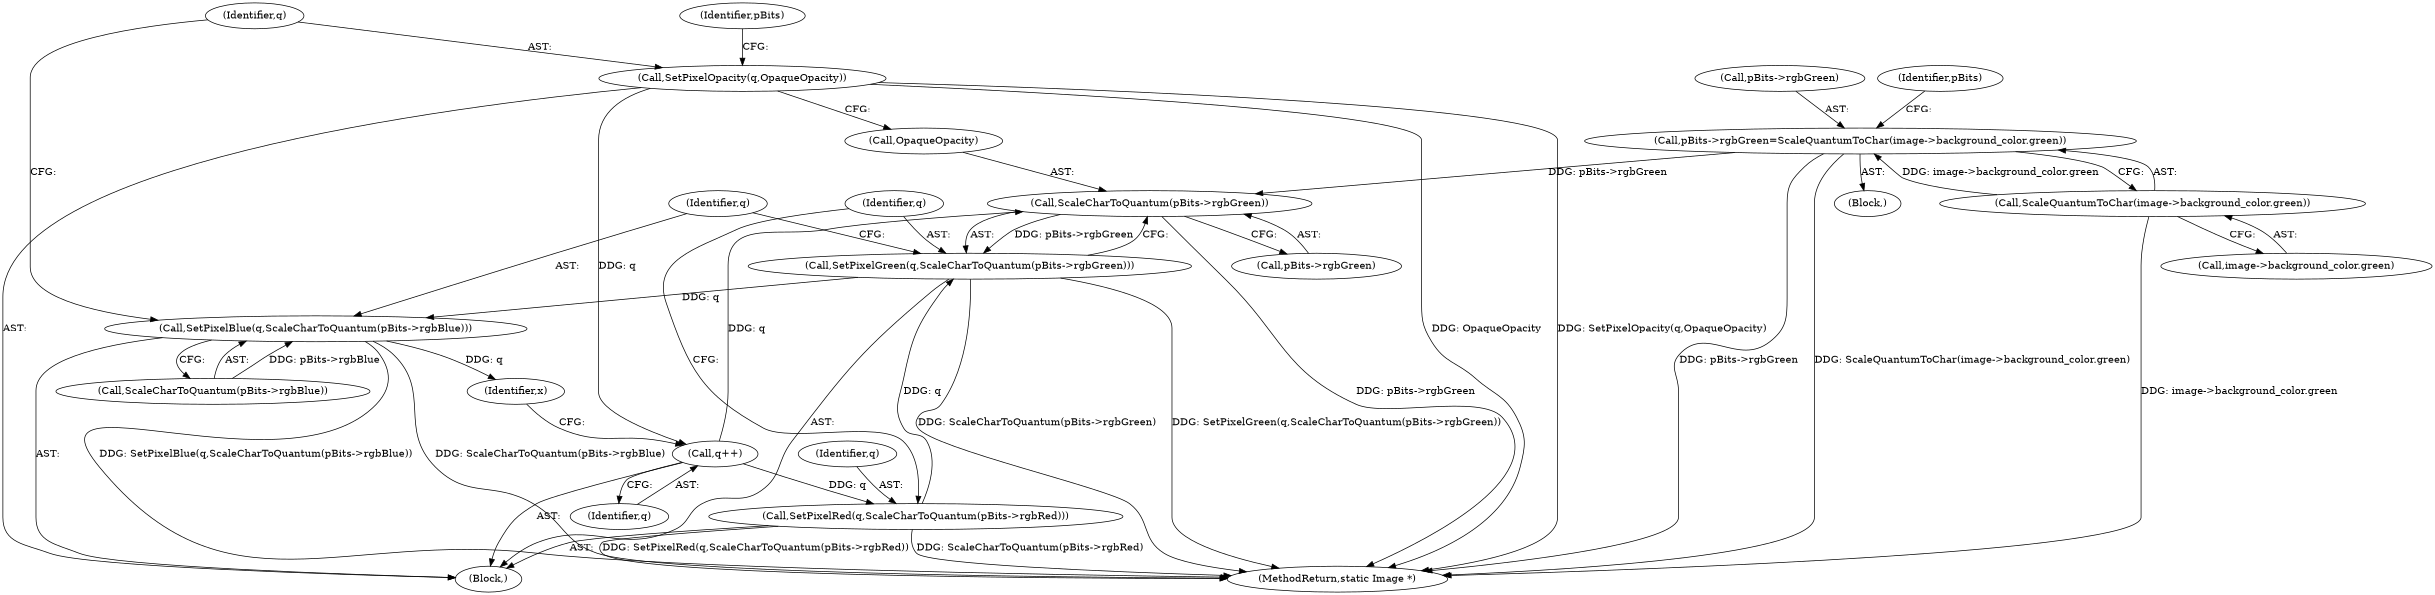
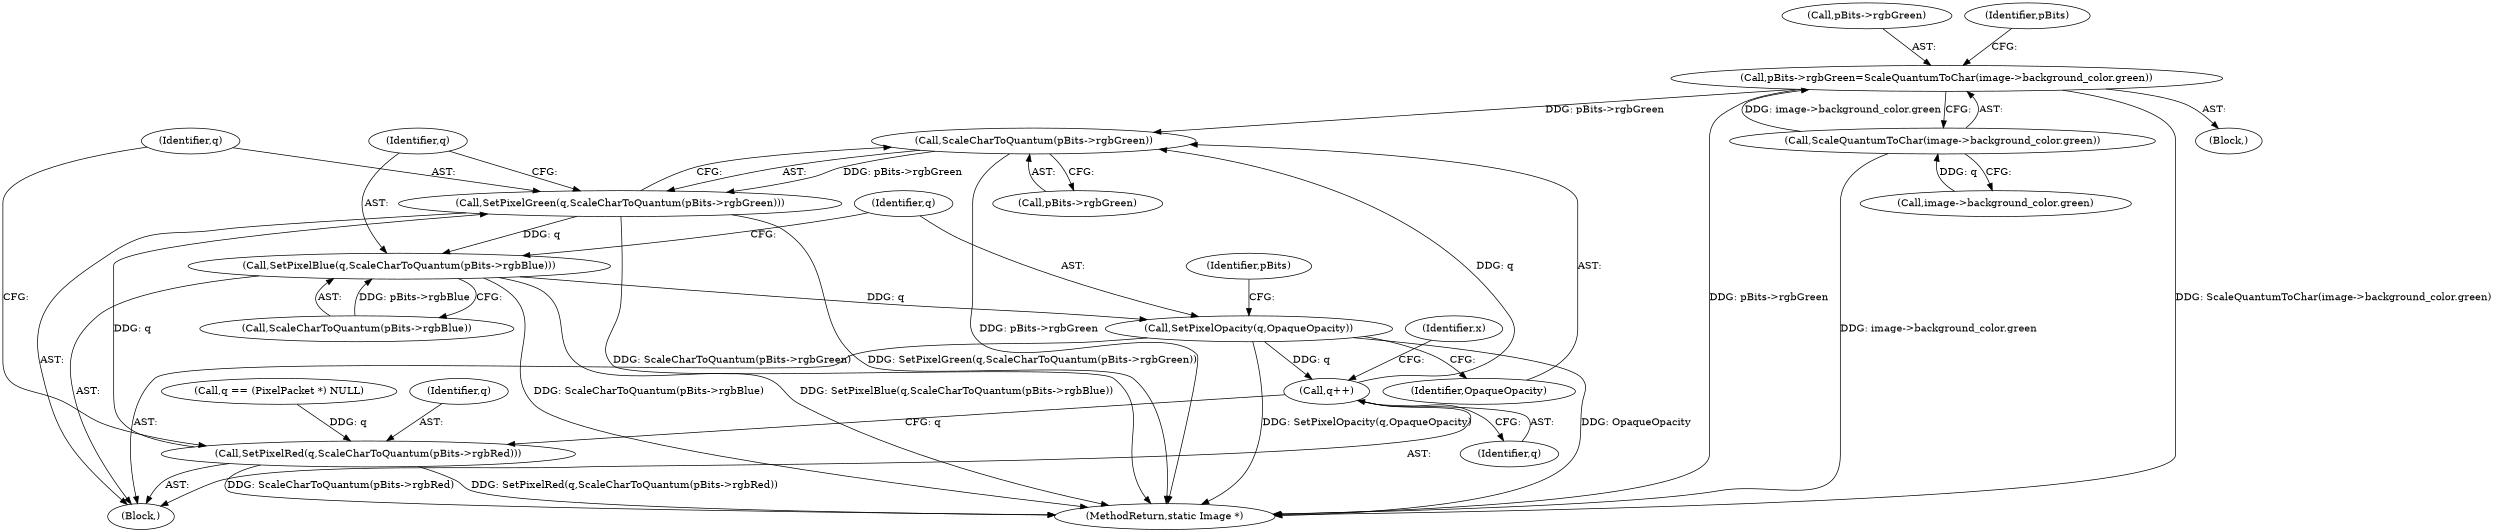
node "(Call,OpaqueOpacity)": label "(Call,OpaqueOpacity)" -> "(Identifier,OpaqueOpacity)"
edge "(Call,image->background_color.green)" -> "(Call,ScaleQuantumToChar(image->background_color.green))": label "AST: " -> "DDG: q"
edge "(Call,SetPixelBlue(q,ScaleCharToQuantum(pBits->rgbBlue)))" -> "(Identifier,x)": now "(Call,SetPixelBlue(q,ScaleCharToQuantum(pBits->rgbBlue)))" -> "(Call,SetPixelOpacity(q,OpaqueOpacity))"
node "(Call,q == (PixelPacket *) NULL)": added
edge "(Call,q++)" -> "(Call,SetPixelRed(q,ScaleCharToQuantum(pBits->rgbRed)))": label "DDG: q" -> "CFG: q"
